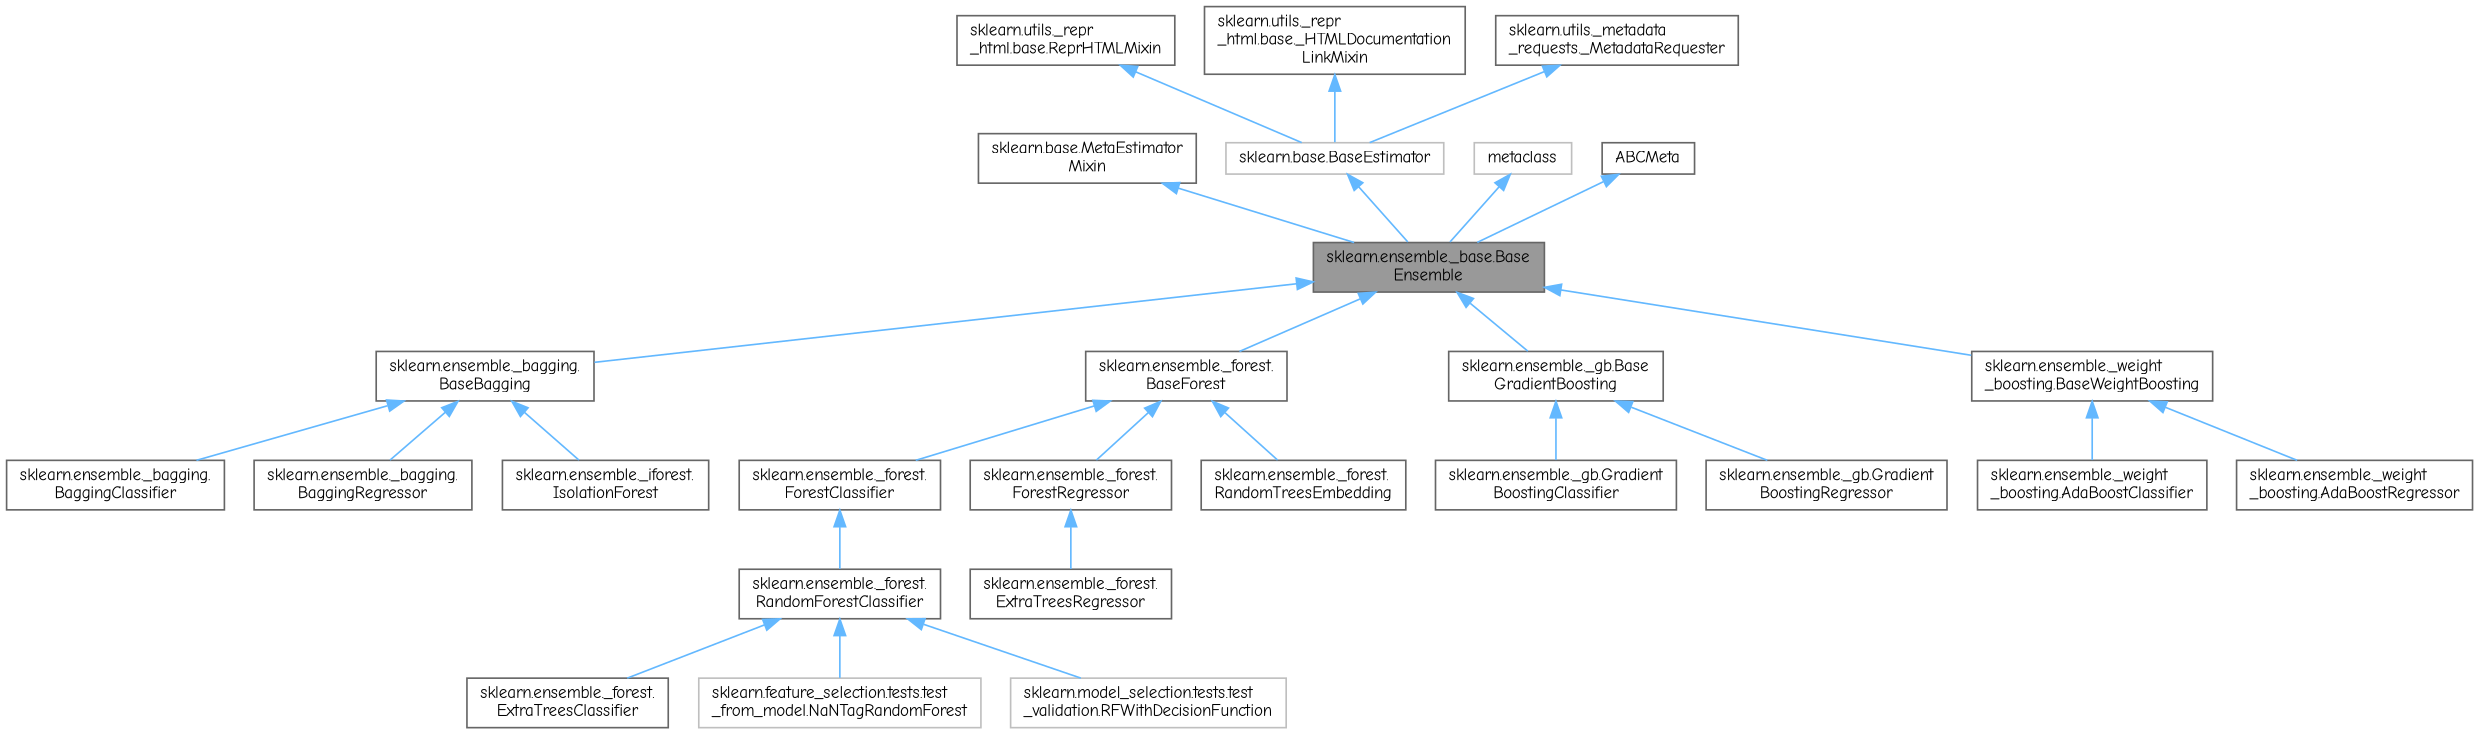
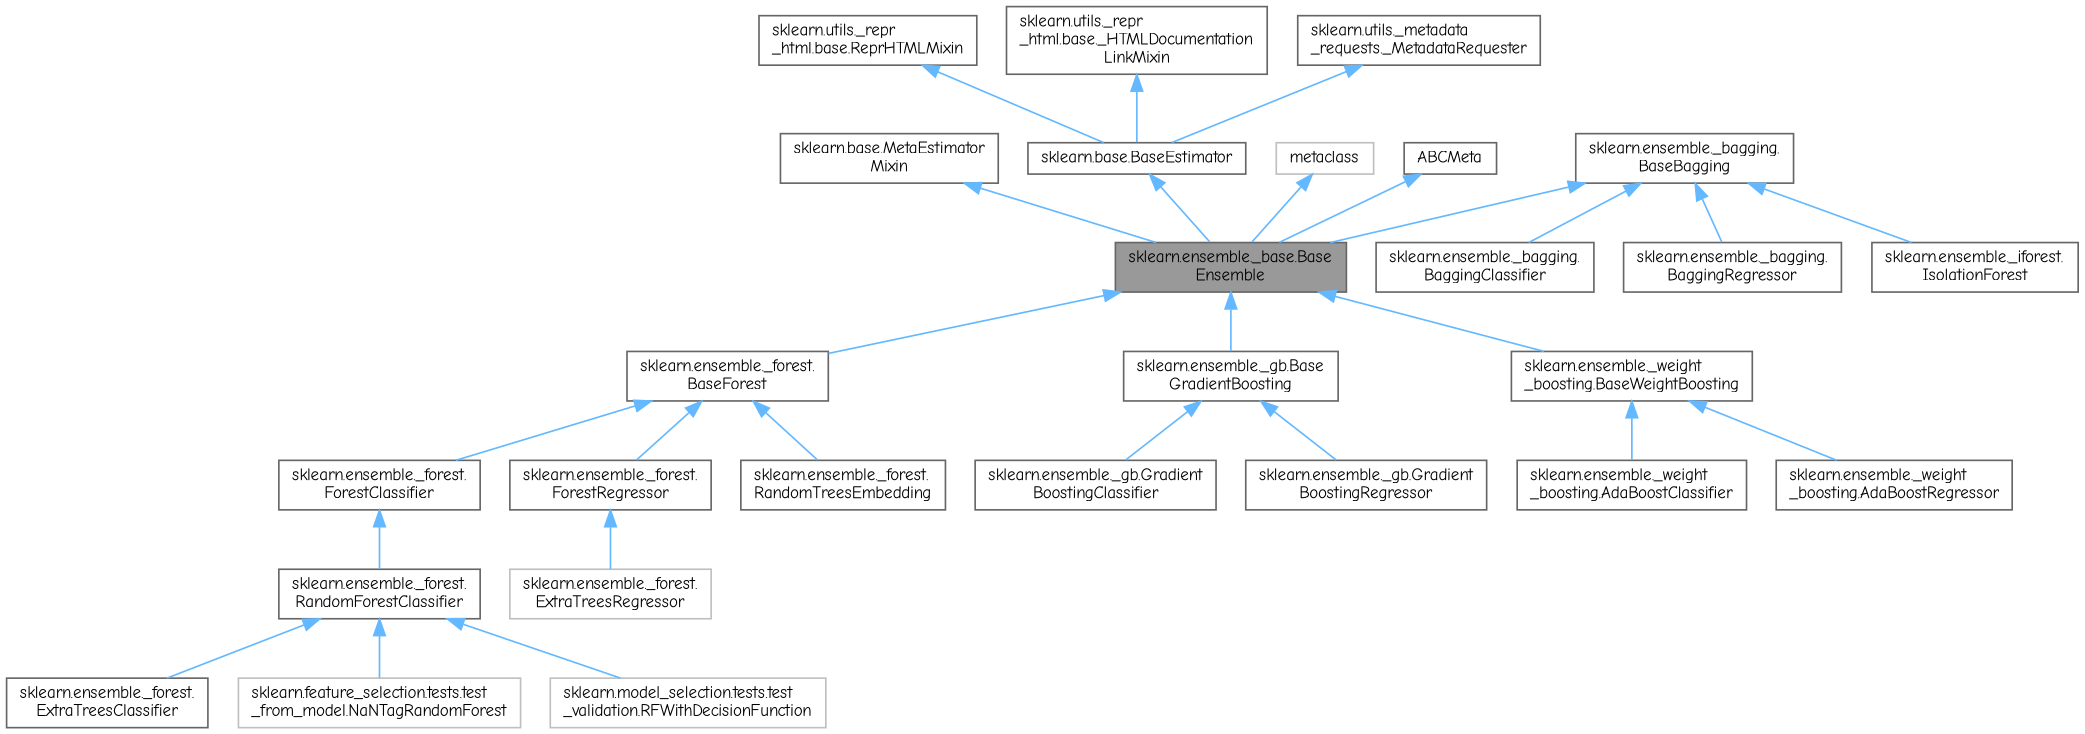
node "sklearn.base.BaseEstimator": color grey75 -> gray40
edge "sklearn.ensemble._bagging. BaseBagging" -> "sklearn.ensemble._base.Base Ensemble": reversed
node "sklearn.ensemble._forest. ExtraTreesRegressor": color gray40 -> grey75
